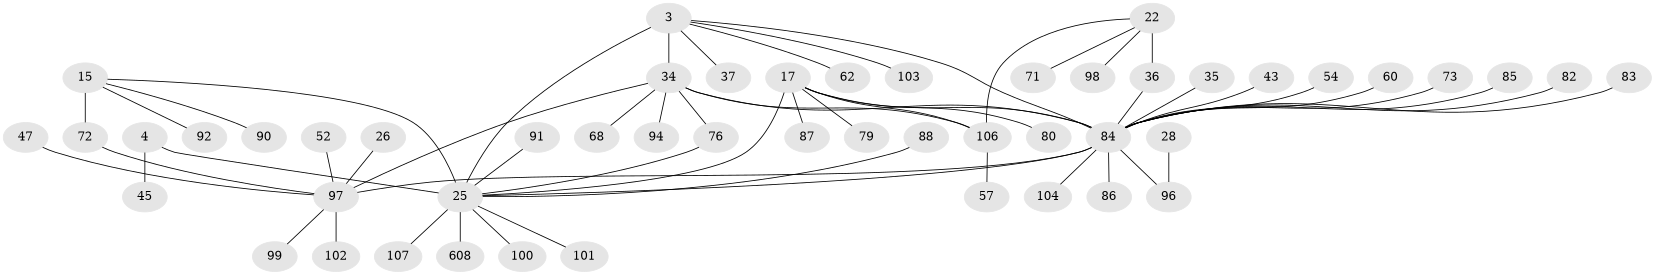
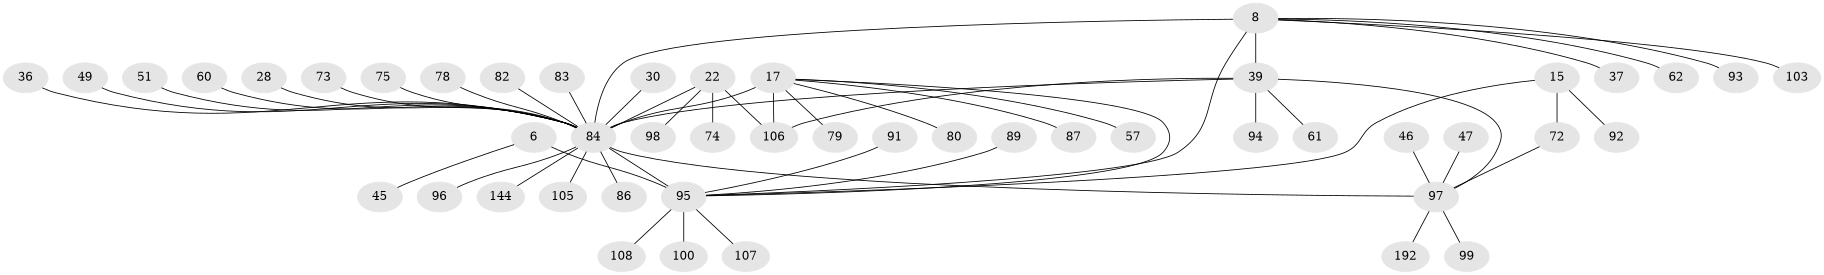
node "3": label "3" -> "8"
edge "22" -- "36": now "22" -- "84"
node "78": added
node "34": label "34" -> "39"
node "71": label "71" -> "74"
node "35": label "35" -> "30"
node "43": label "43" -> "49"
node "54": label "54" -> "51"
node "85": label "85" -> "75"
node "93": added
node "4": label "4" -> "6"
node "90": removed
node "52": removed
node "26": label "26" -> "46"
node "68": label "68" -> "61"
node "76": removed
node "88": label "88" -> "89"
edge "28" -- "96": now "28" -- "84"
edge "106" -- "57": now "17" -- "57"
node "25": label "25" -> "95"
node "105": added
node "104": label "104" -> "144"
node "102": label "102" -> "192"
node "608": label "608" -> "108"
node "101": removed
